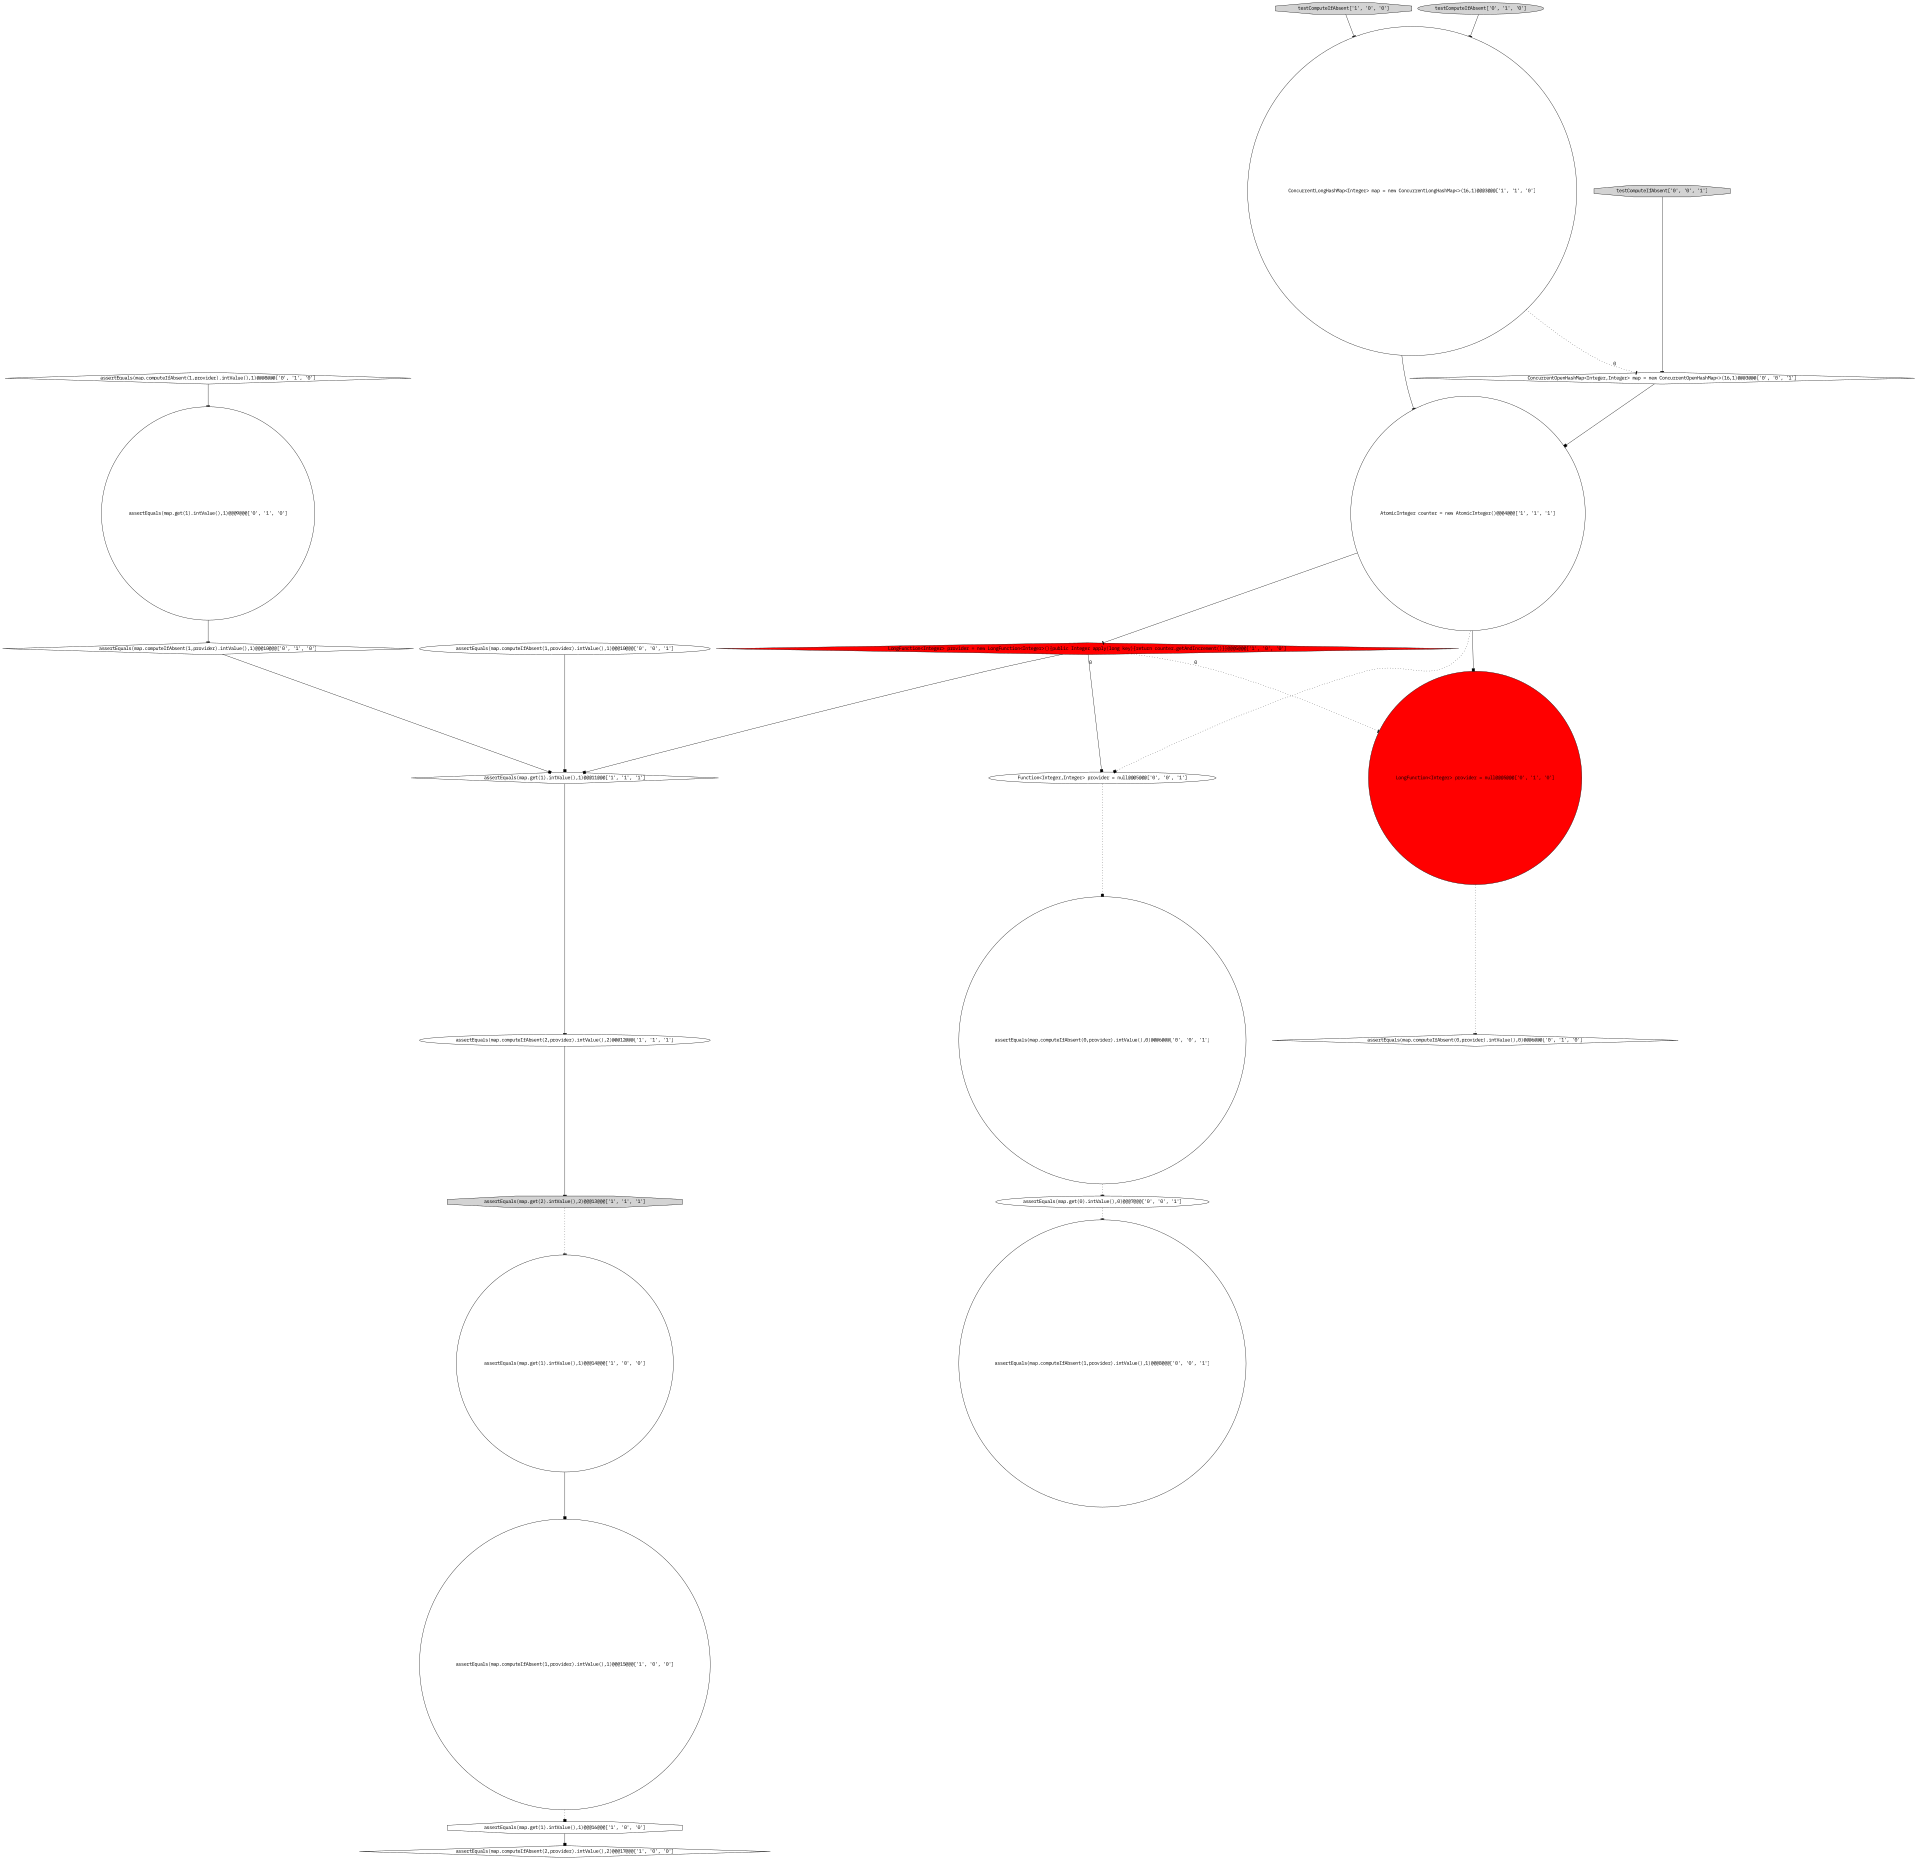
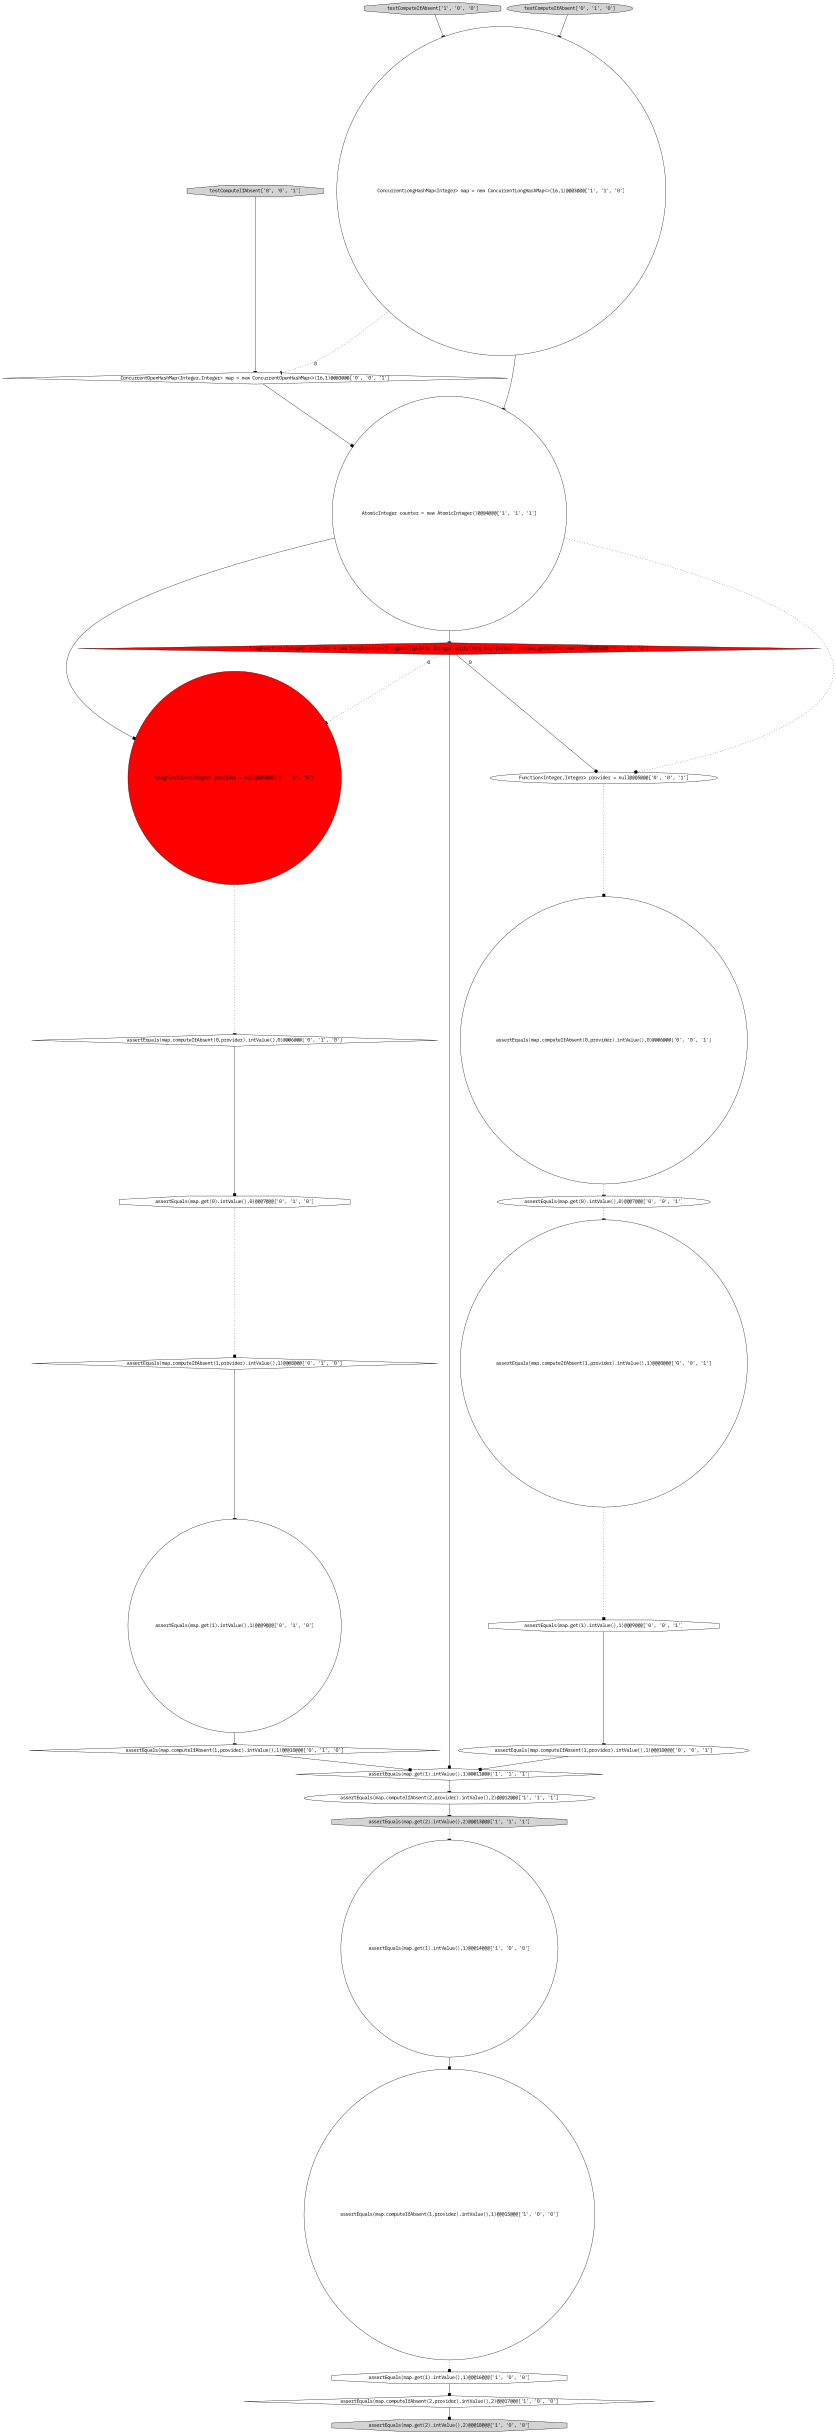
node "assertEquals(map.get(0).intValue(),0)@@@7@@@['0', '1', '0']": added
node "assertEquals(map.get(1).intValue(),1)@@@9@@@['0', '0', '1']": added
node "assertEquals(map.get(2).intValue(),2)@@@18@@@['1', '0', '0']": added
